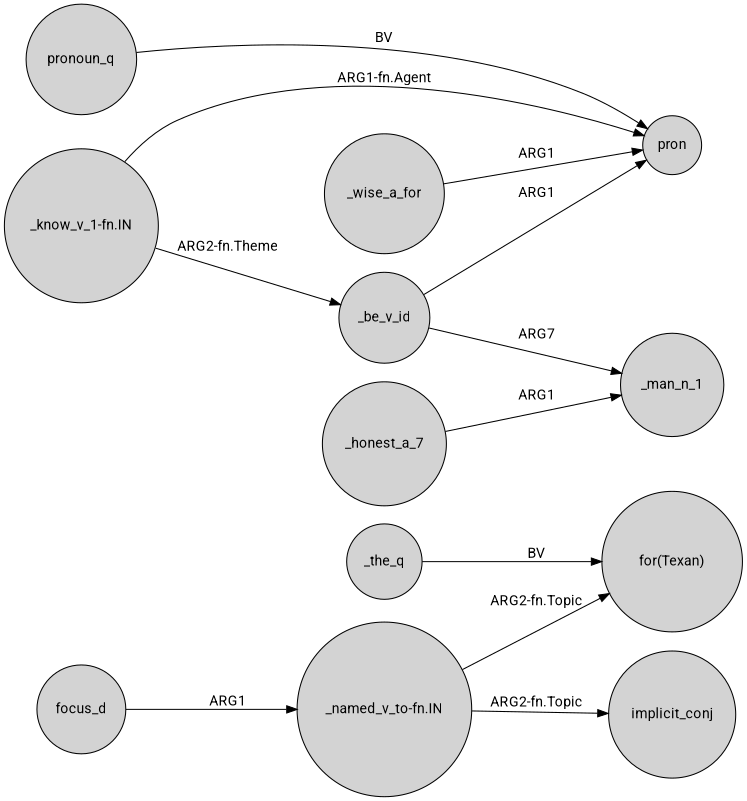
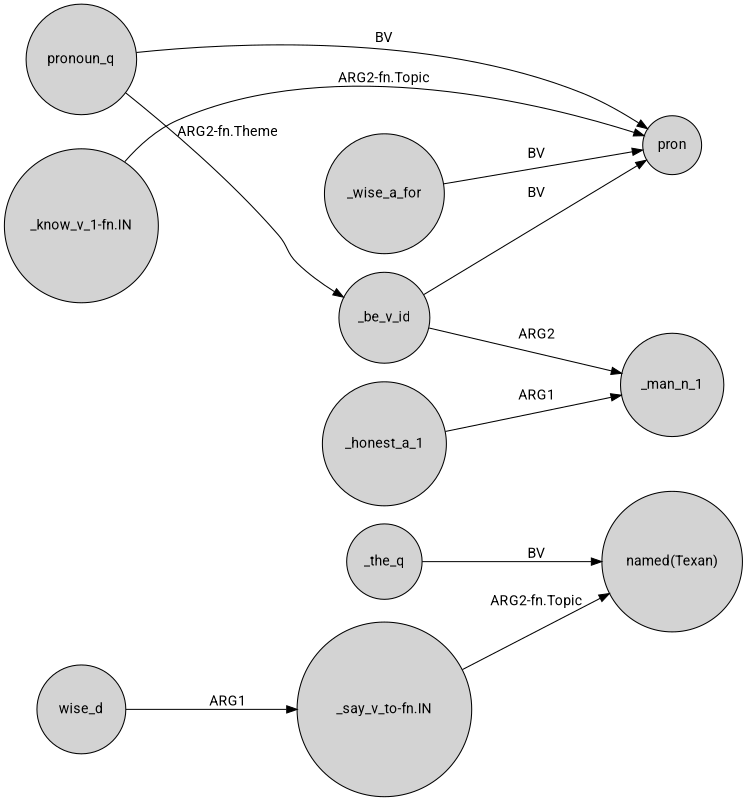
edge "_know_v_1-fn.IN" -> "pron": label "ARG1-fn.Agent" -> "ARG2-fn.Topic"
edge "_wise_a_for" -> "pron": label "ARG1" -> "BV"
edge "_be_v_id" -> "pron": label "ARG1" -> "BV"
edge "_know_v_1-fn.IN" -> "_be_v_id": now "pronoun_q" -> "_be_v_id"
edge "_be_v_id" -> "_man_n_1": label "ARG7" -> "ARG2"
node "_honest_a_7": label "_honest_a_7" -> "_honest_a_1"
node "for(Texan)": label "for(Texan)" -> "named(Texan)"
node "focus_d": label "focus_d" -> "wise_d"
node "_named_v_to-fn.IN": label "_named_v_to-fn.IN" -> "_say_v_to-fn.IN"
node "implicit_conj": removed
